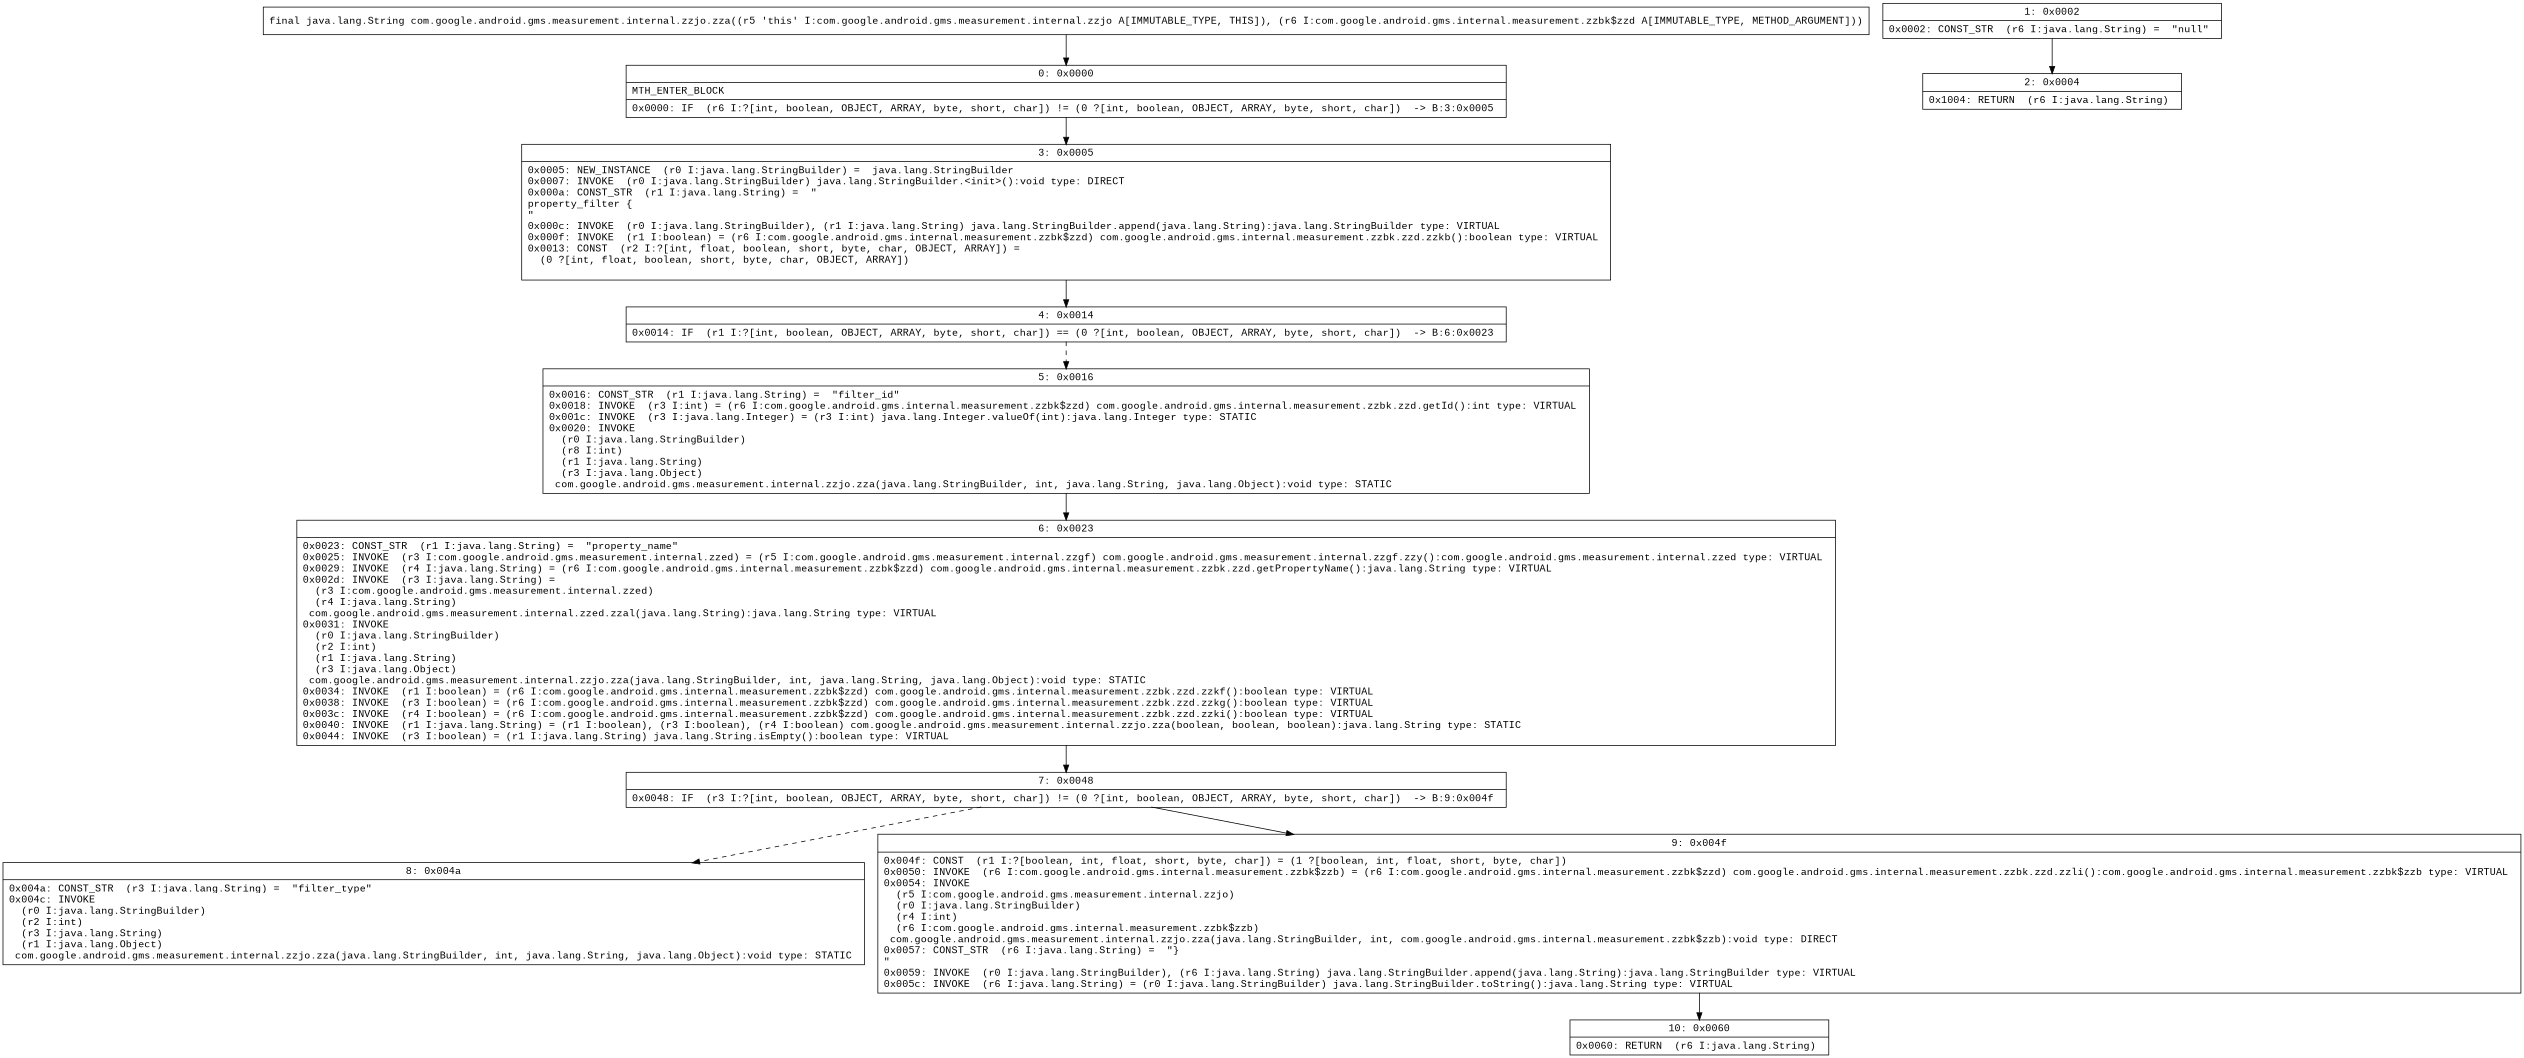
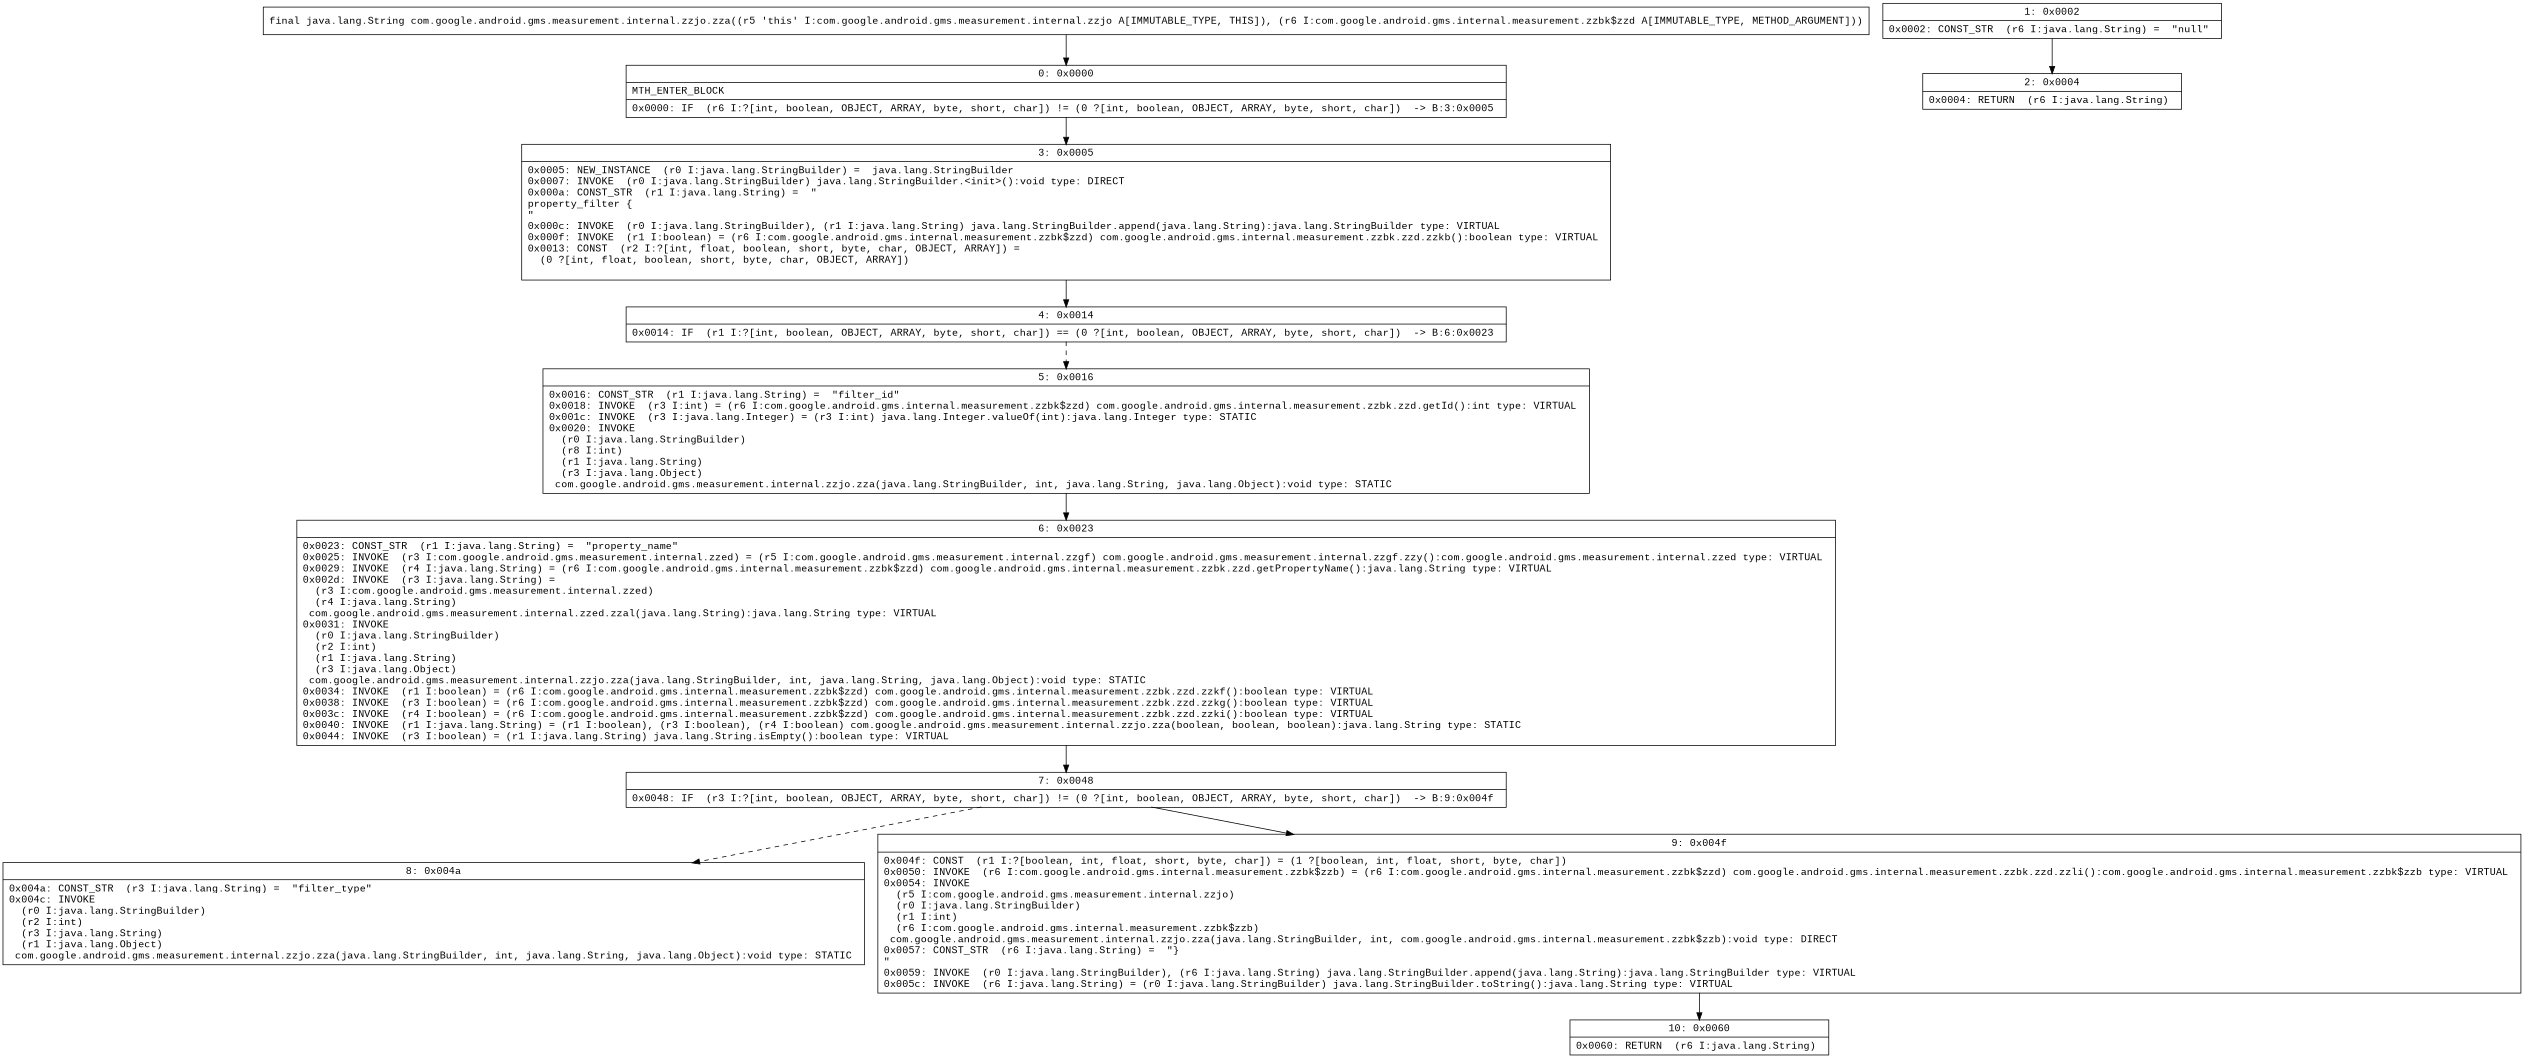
node "2: 0x0004": text "0x1004: RETURN  (r6 I:java.lang.String)" -> "0x0004: RETURN  (r6 I:java.lang.String)"
node "9: 0x004f": text "(r4 I:int)" -> "(r1 I:int)"
